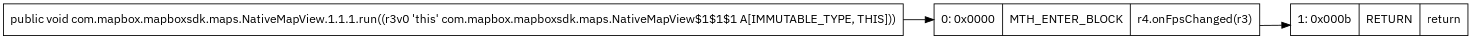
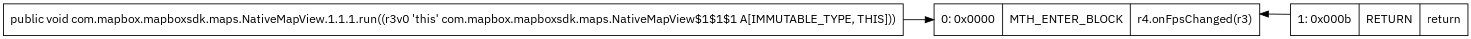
edge "0: 0x0000" -> "1: 0x000b": reversed
